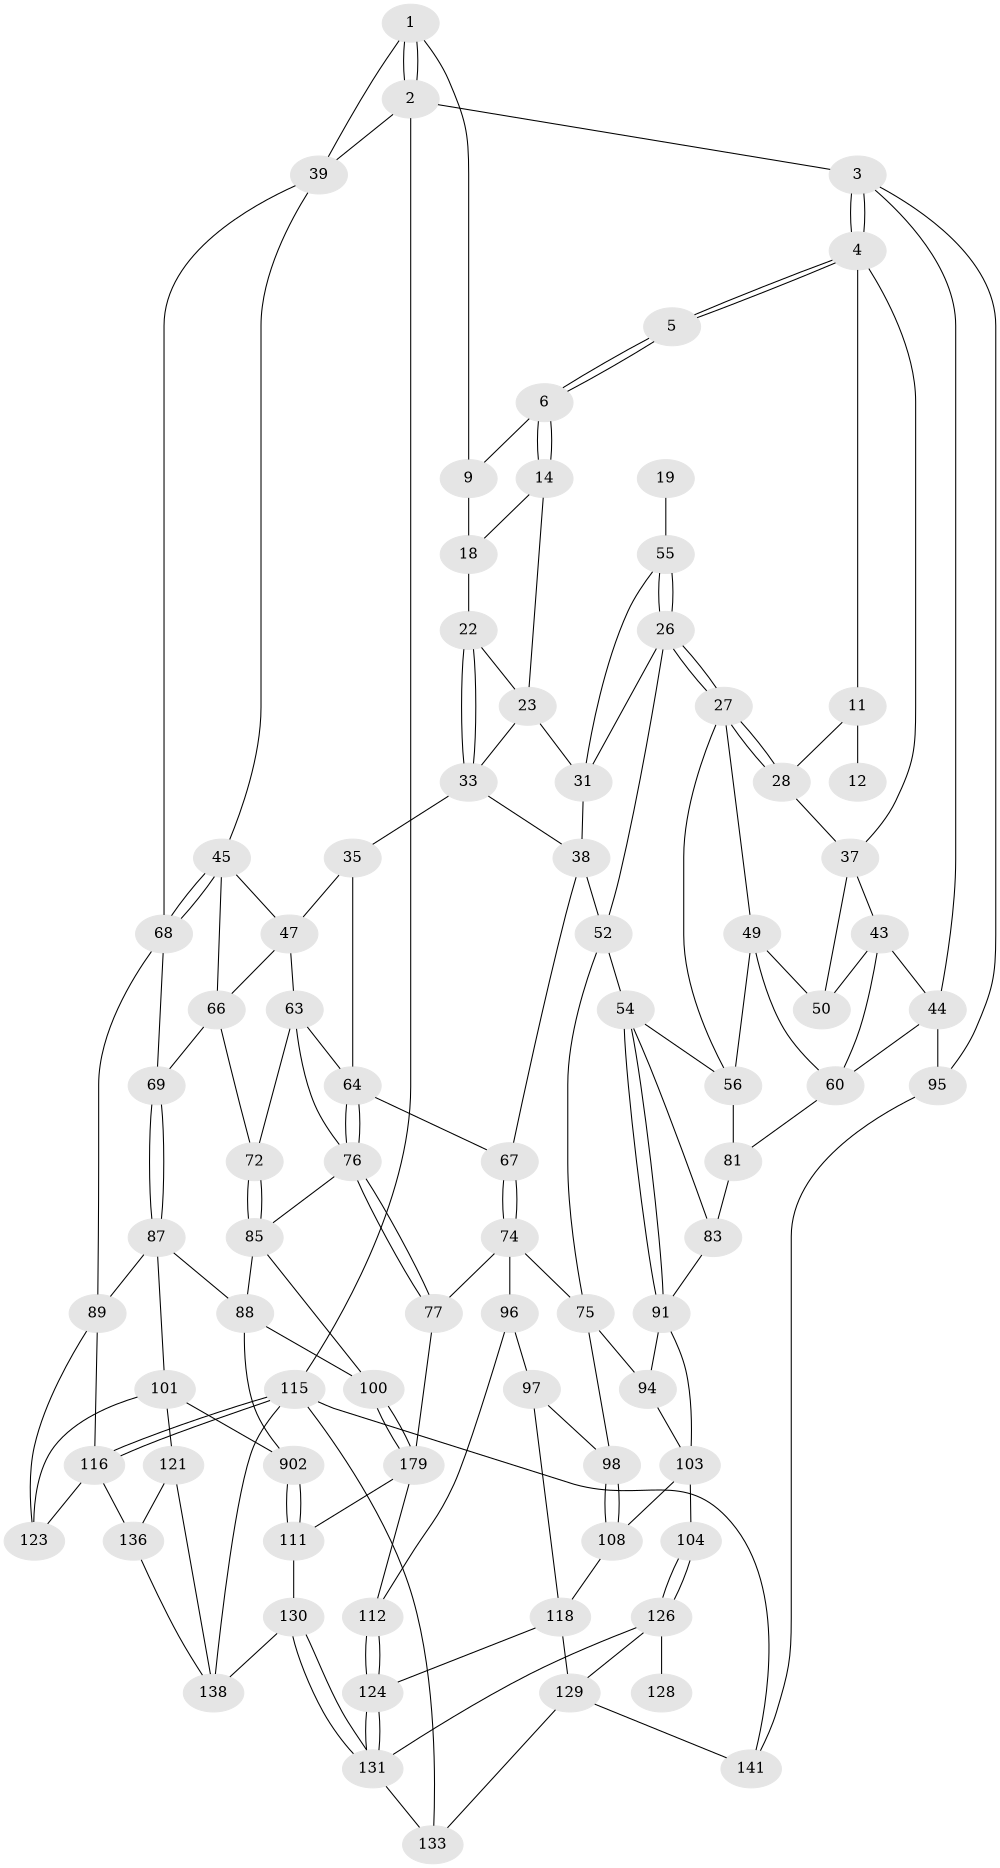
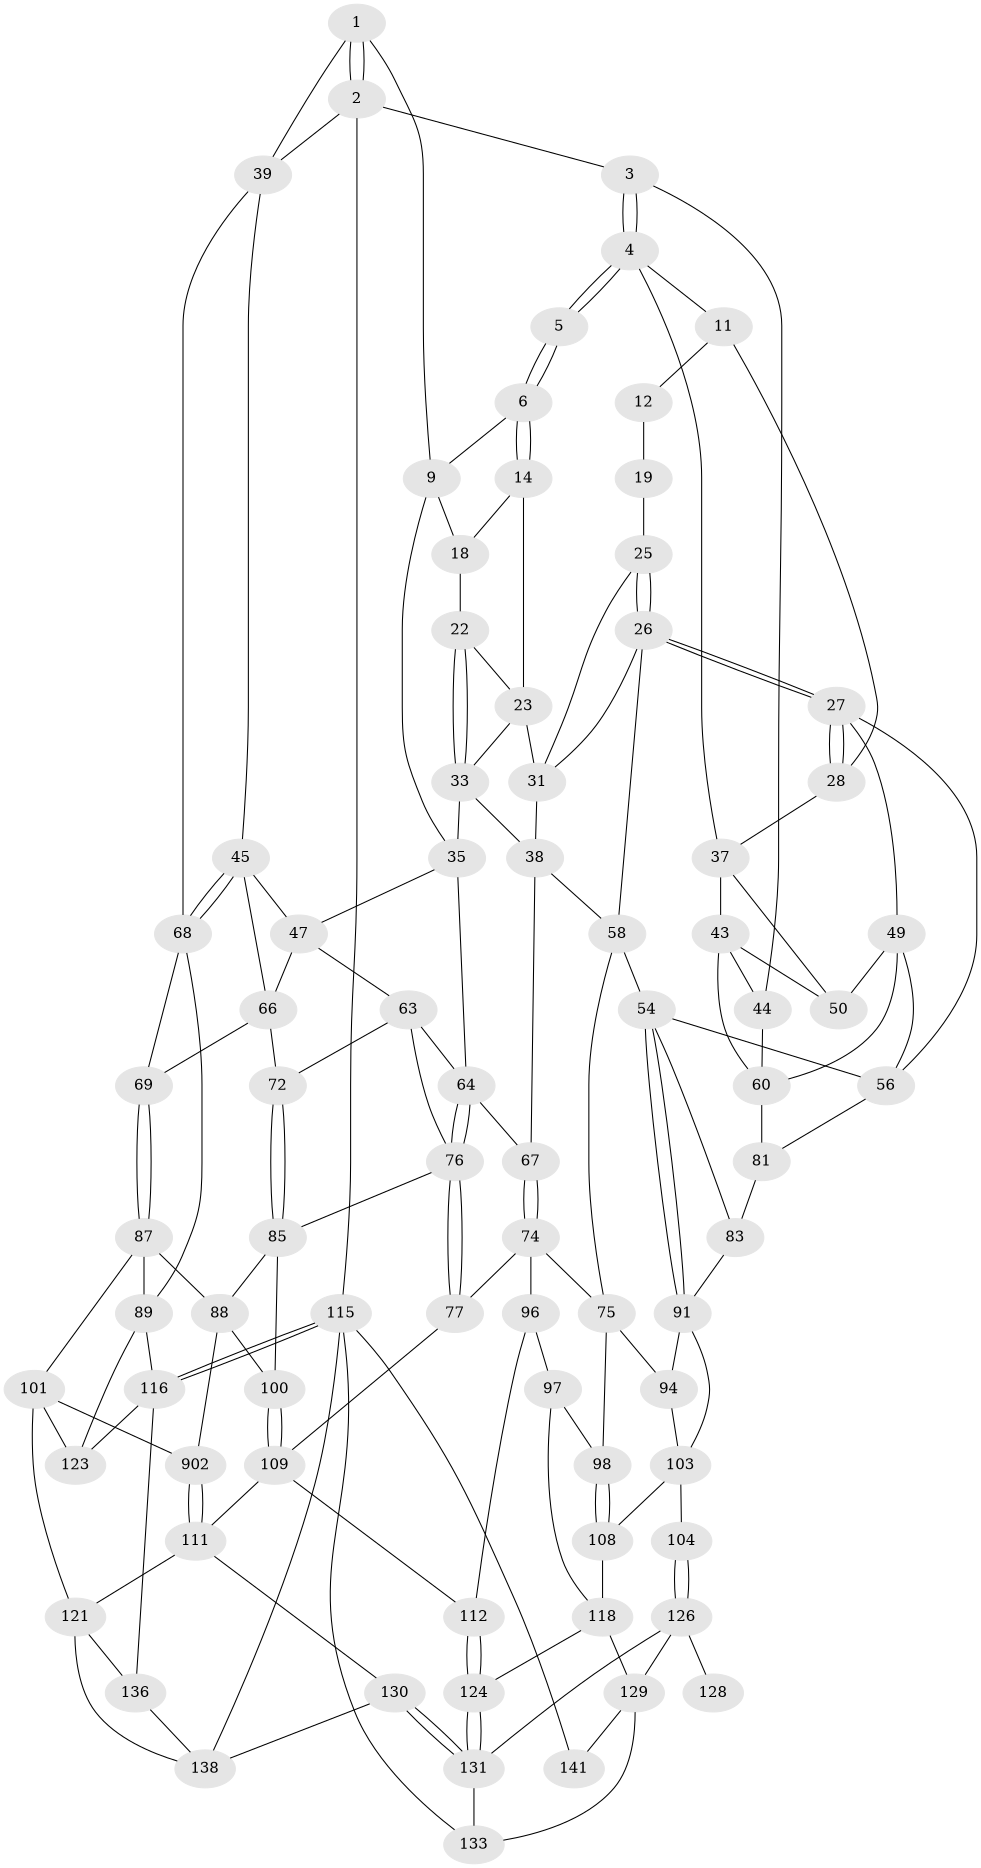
edge "12" -- "19": added
node "55": label "55" -> "25"
edge "9" -- "35": added
node "52": label "52" -> "58"
node "95": removed
node "179": label "179" -> "109"
edge "111" -- "121": added
